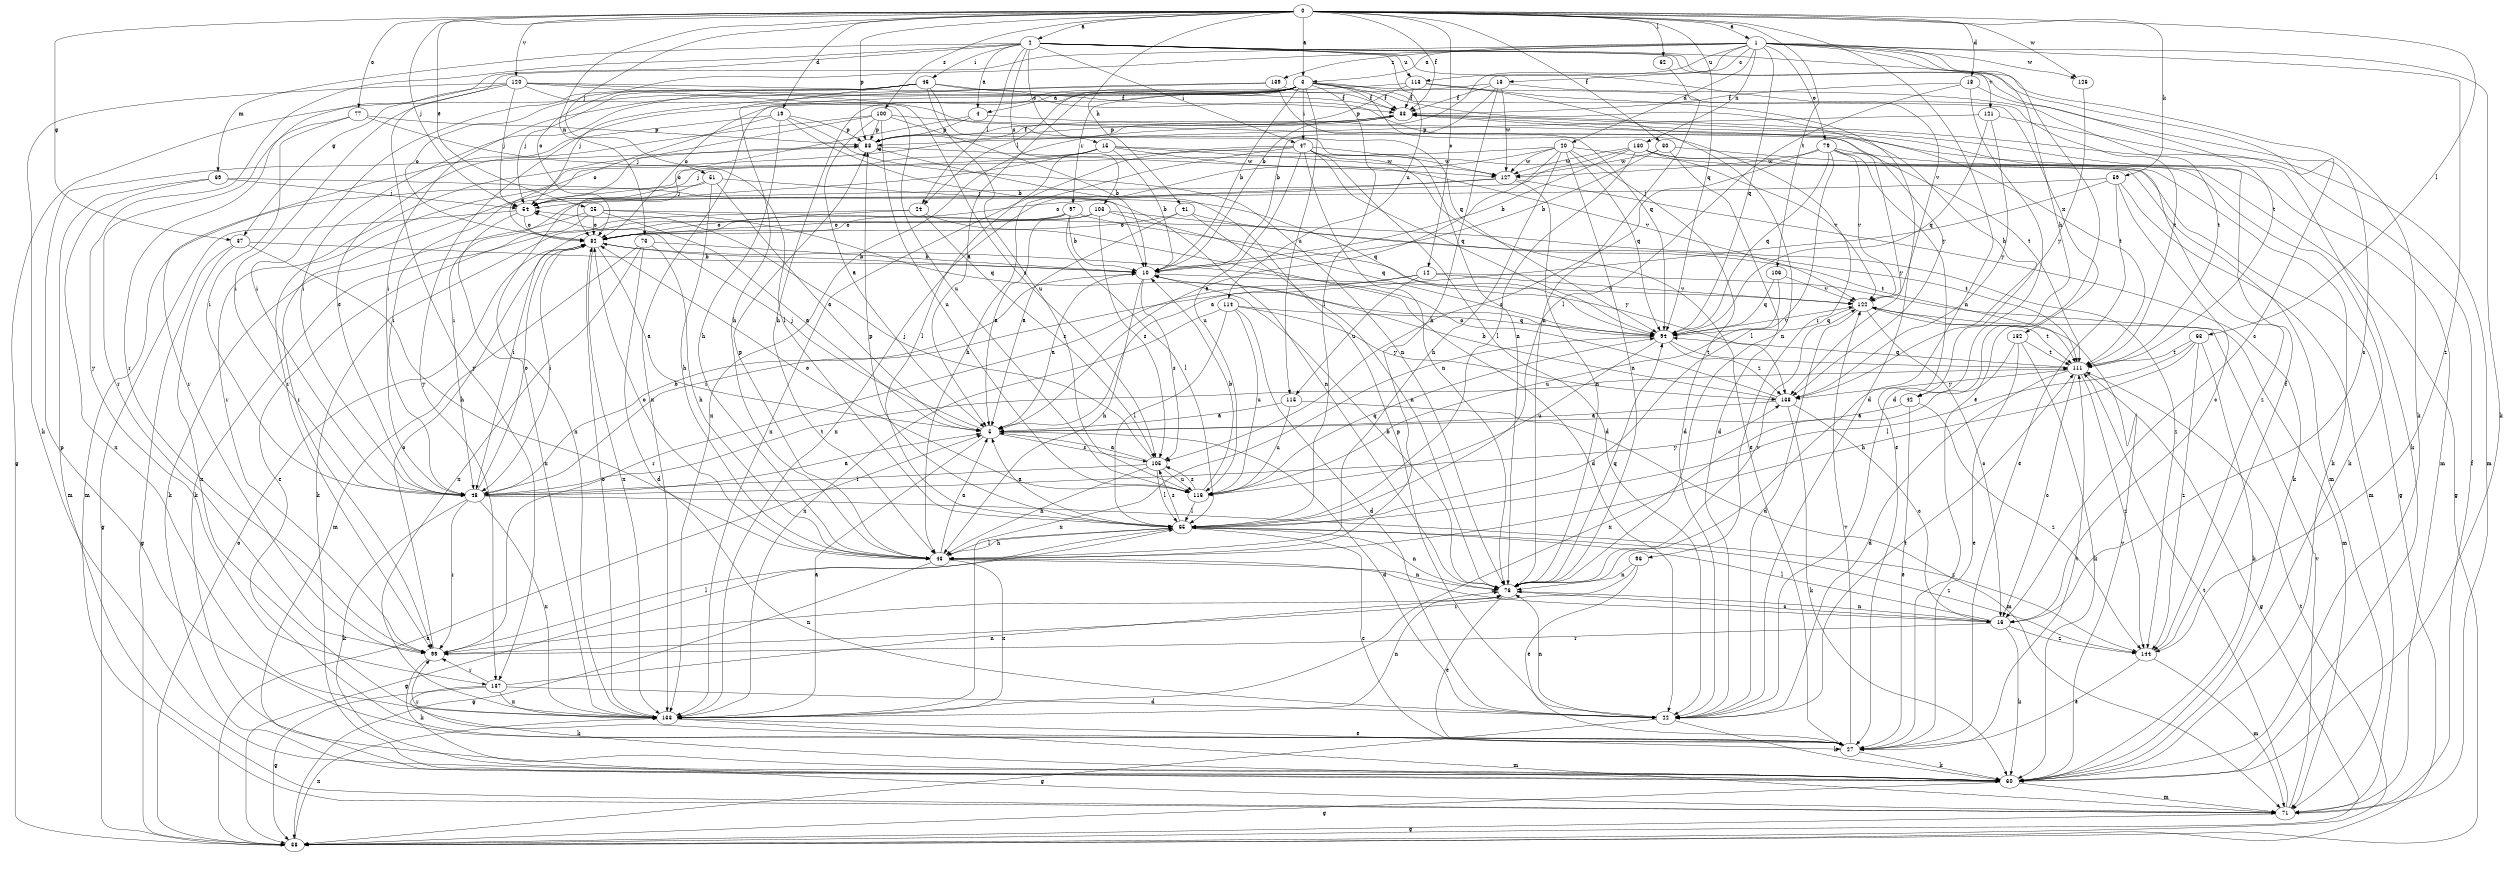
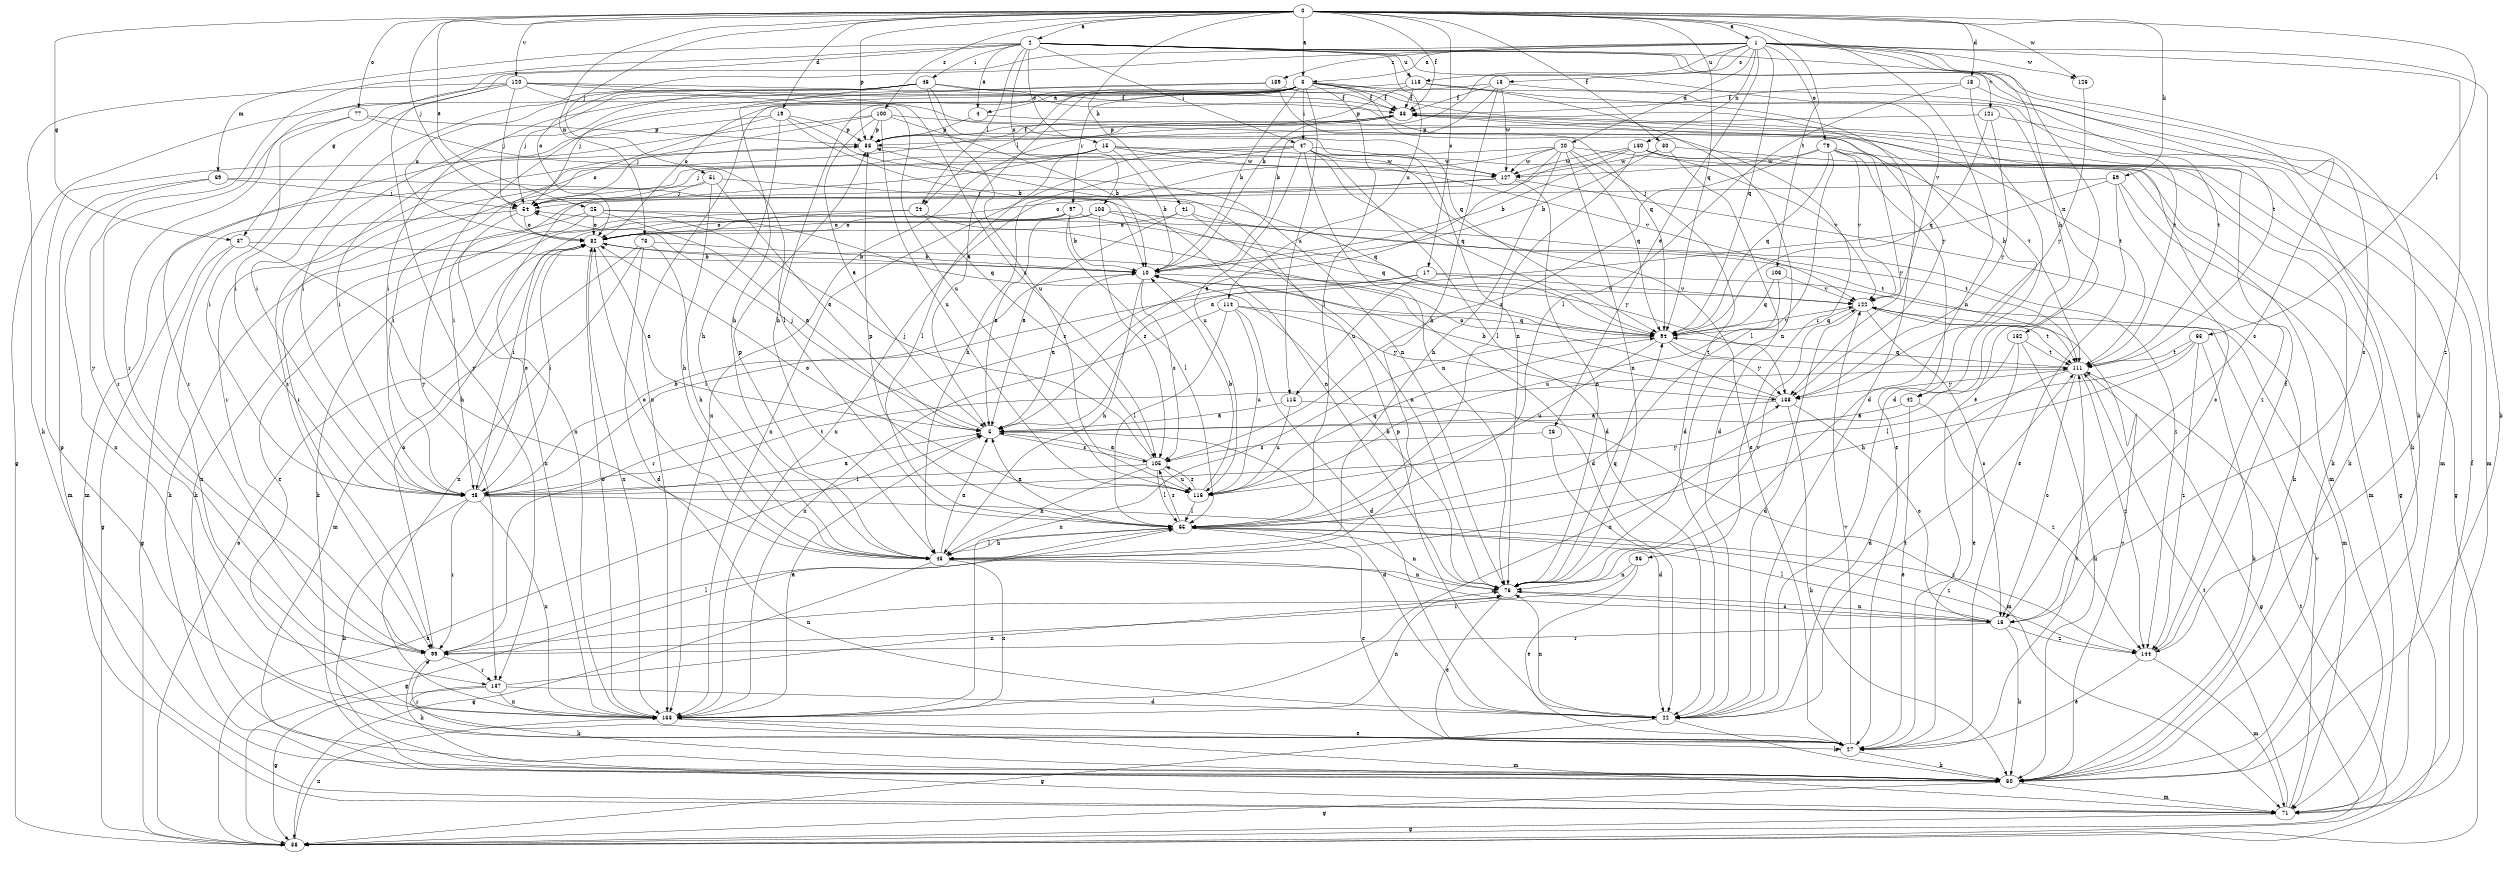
node "62": removed
edge "4" -> "82": removed, label "o"
node "12": label "12" -> "17"
edge "100" -> "48": label "e" -> "i"
edge "94" -> "138": label "z" -> "y"
node "26": added
edge "5" -> "133": reversed
edge "137" -> "99": reversed
